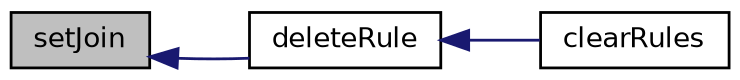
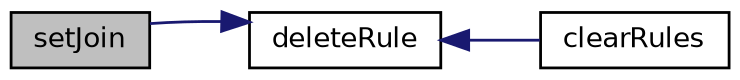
edge "deleteRule" -> "setJoin": reversed
